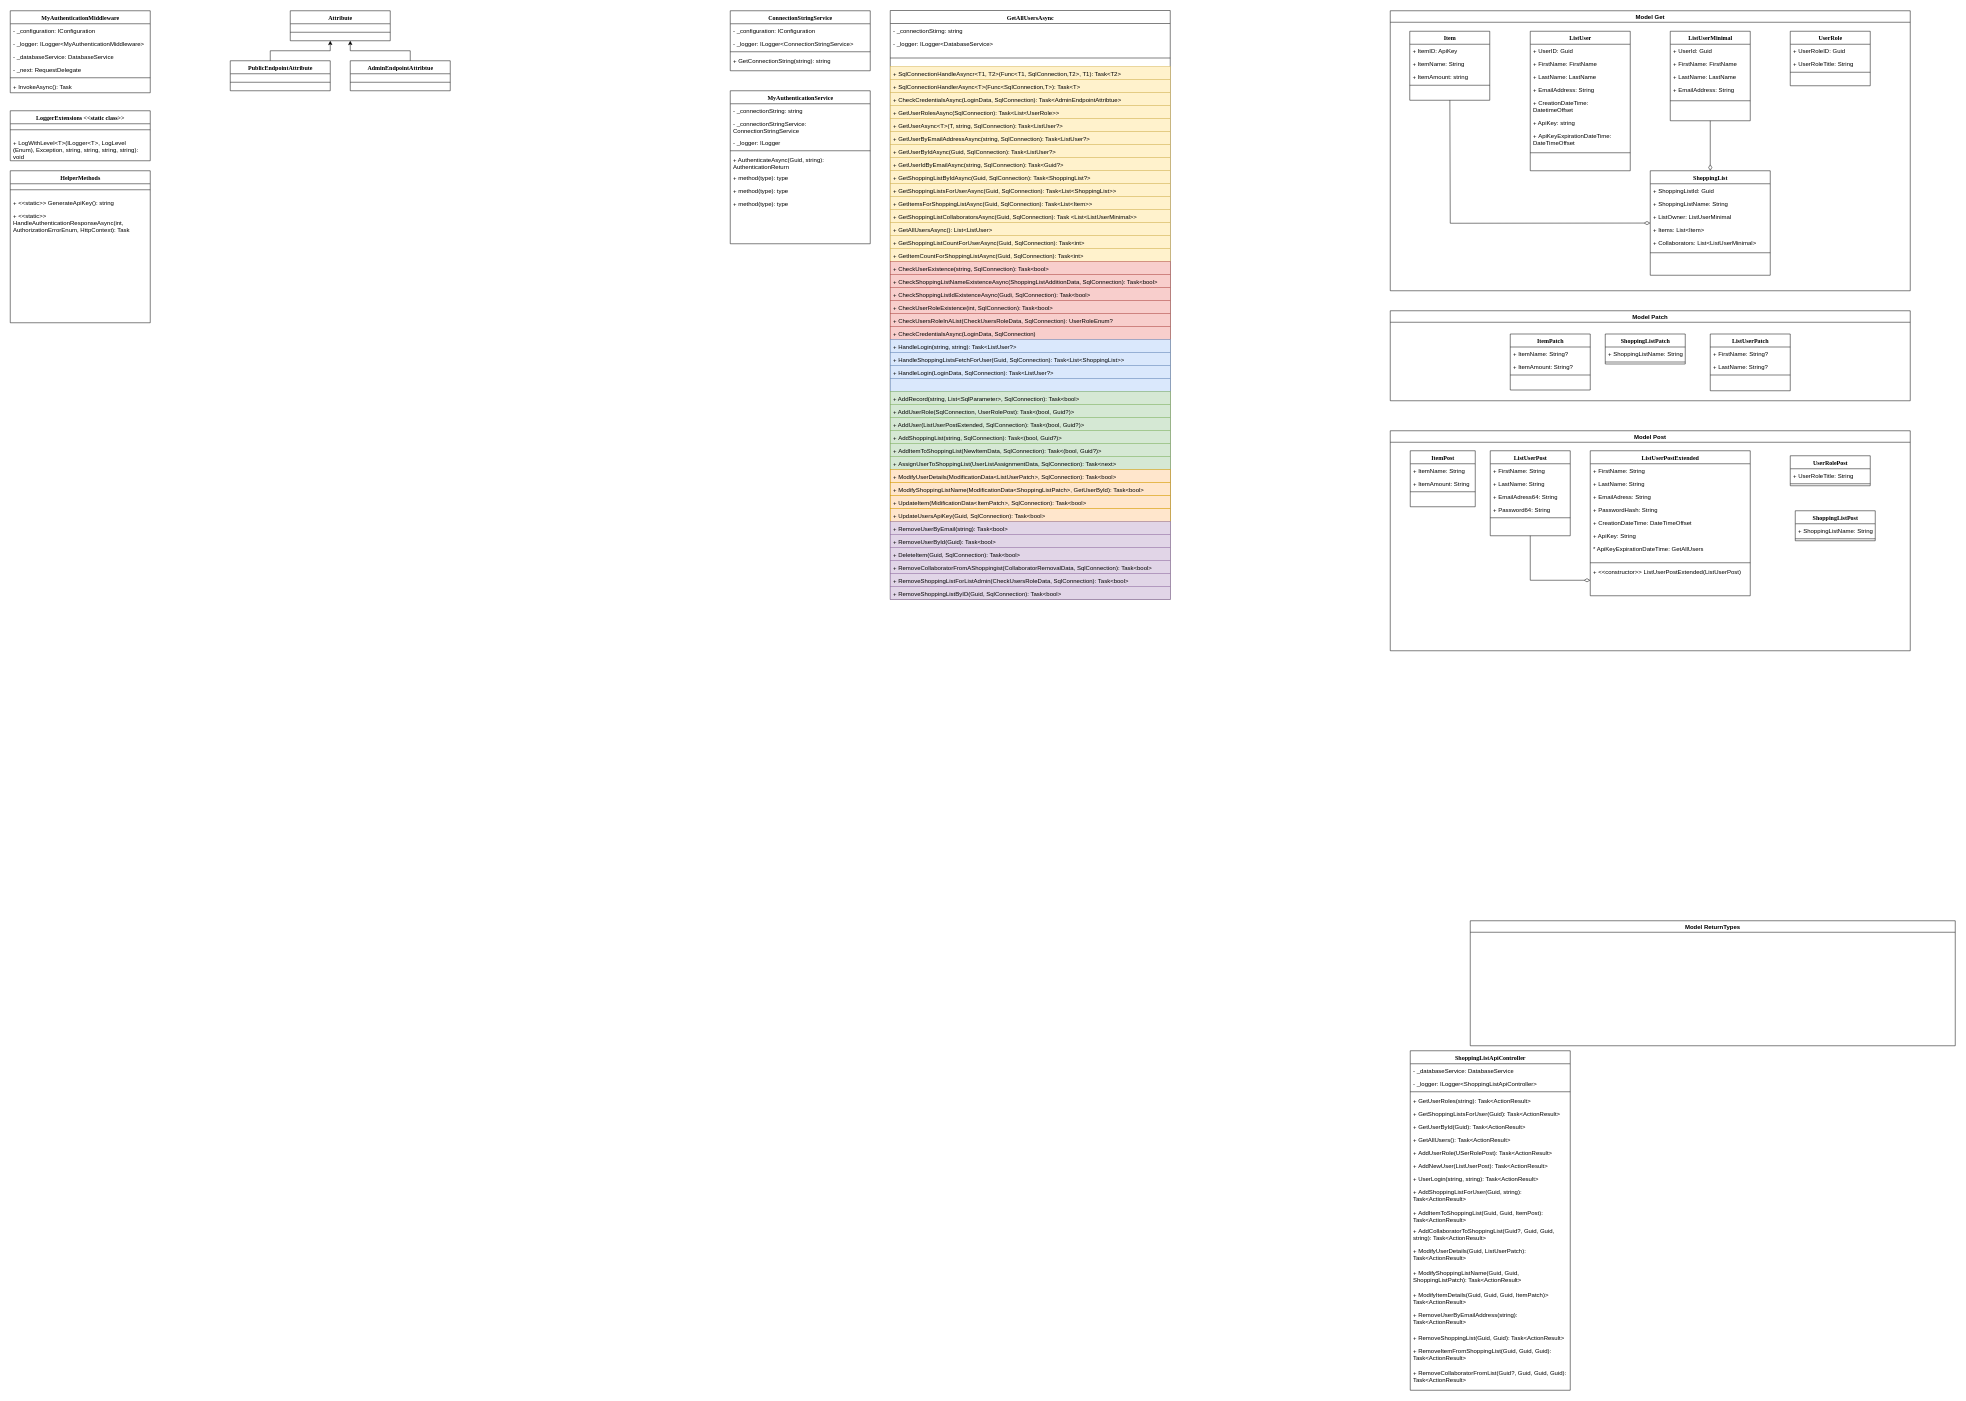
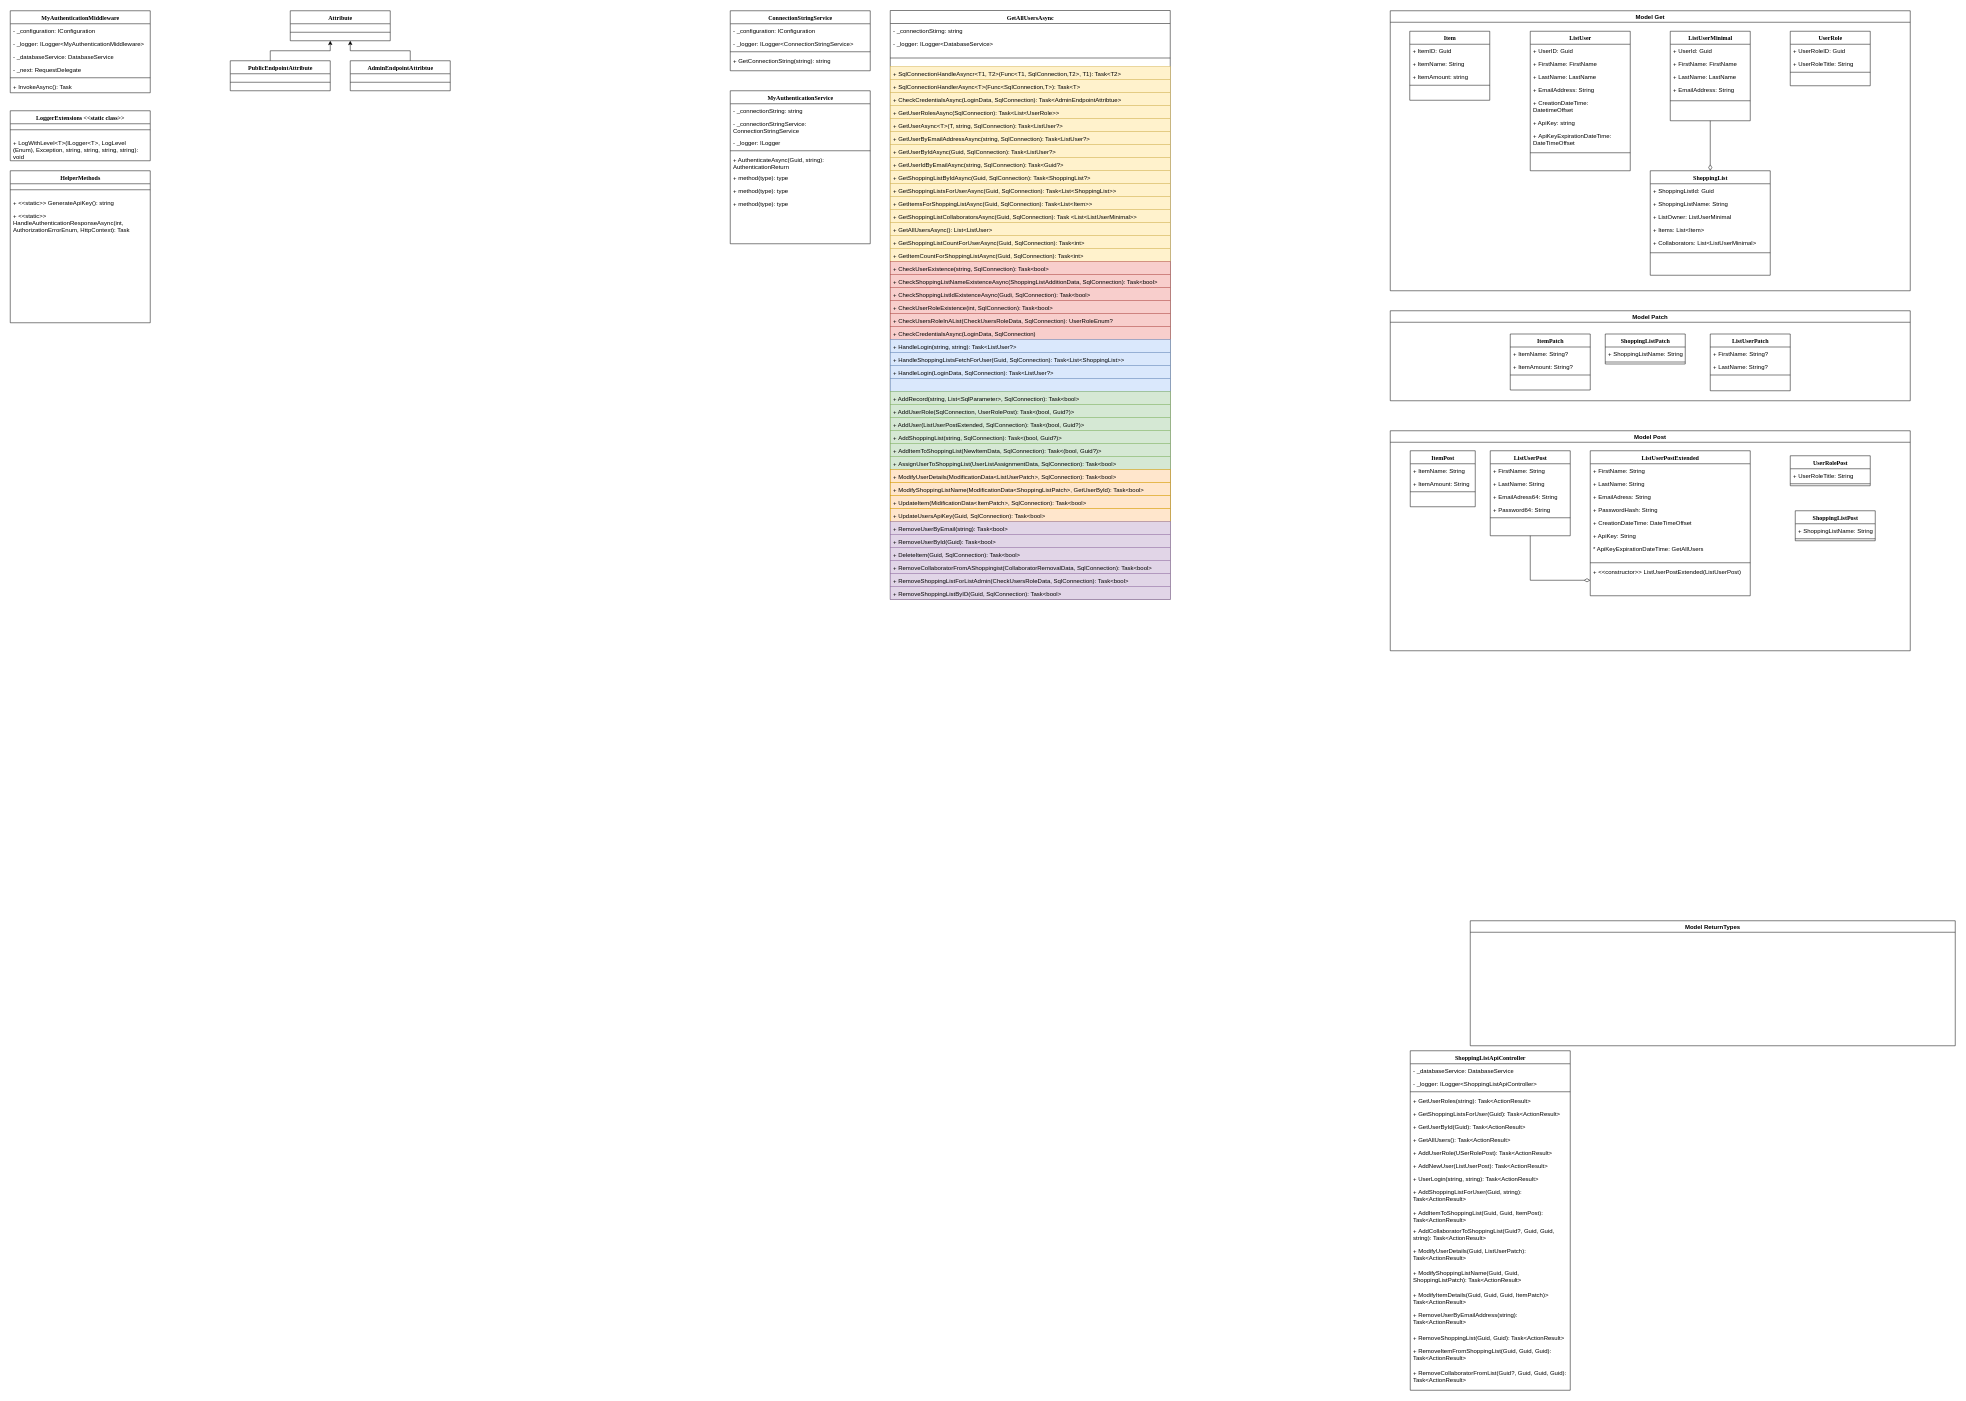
node "+ ItemID: ApiKey": label "+ ItemID: ApiKey" -> "+ ItemID: Guid"
edge "Item" -> "ShoppingList": removed
node "+ AssignUserToShoppingList(UserListAssignmentData, SqlConnection): Task<next>": label "+ AssignUserToShoppingList(UserListAssignmentData, SqlConnection): Task<next>" -> "+ AssignUserToShoppingList(UserListAssignmentData, SqlConnection): Task<bool>"
